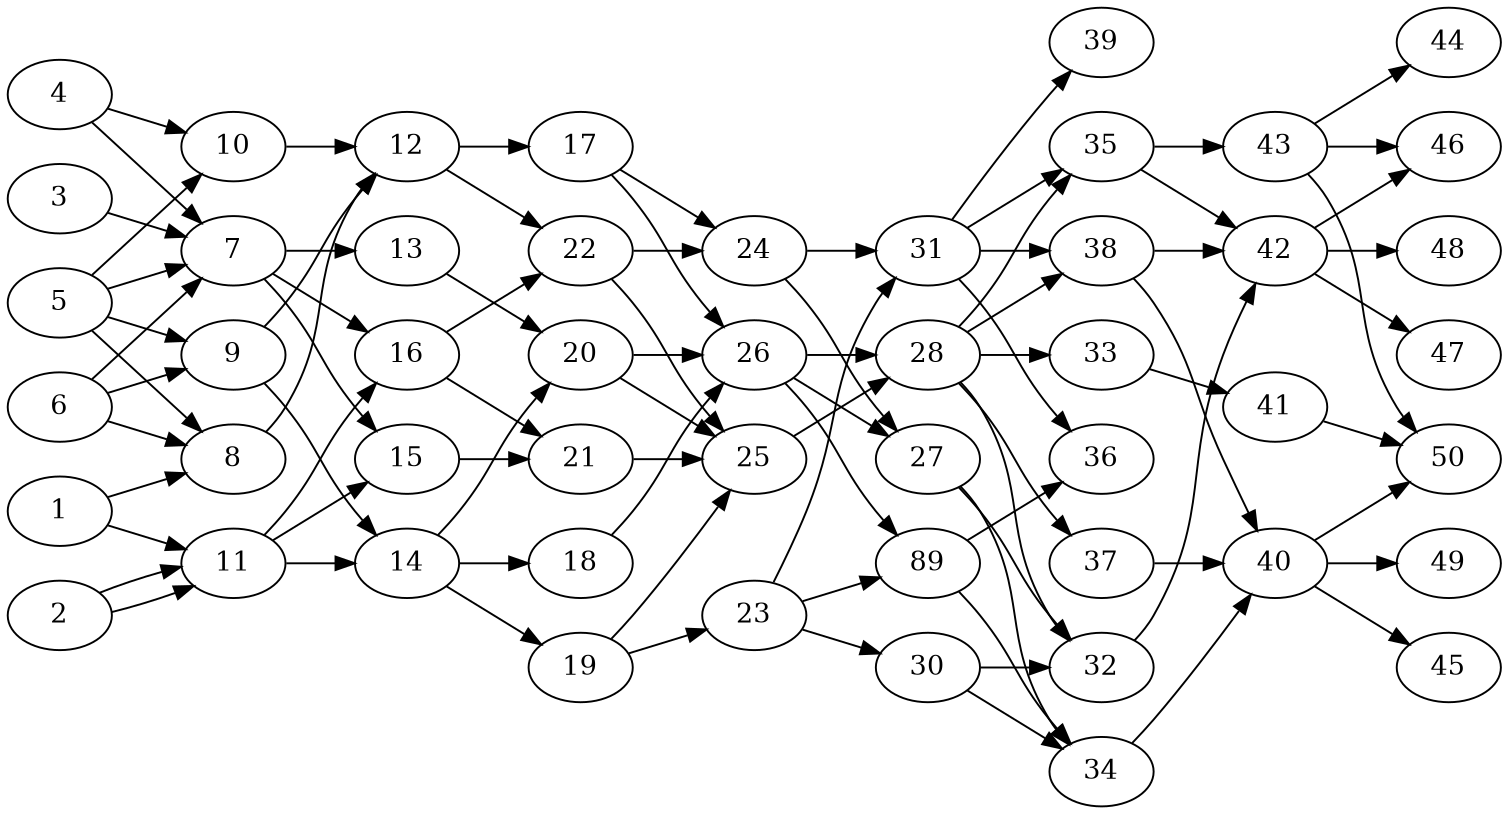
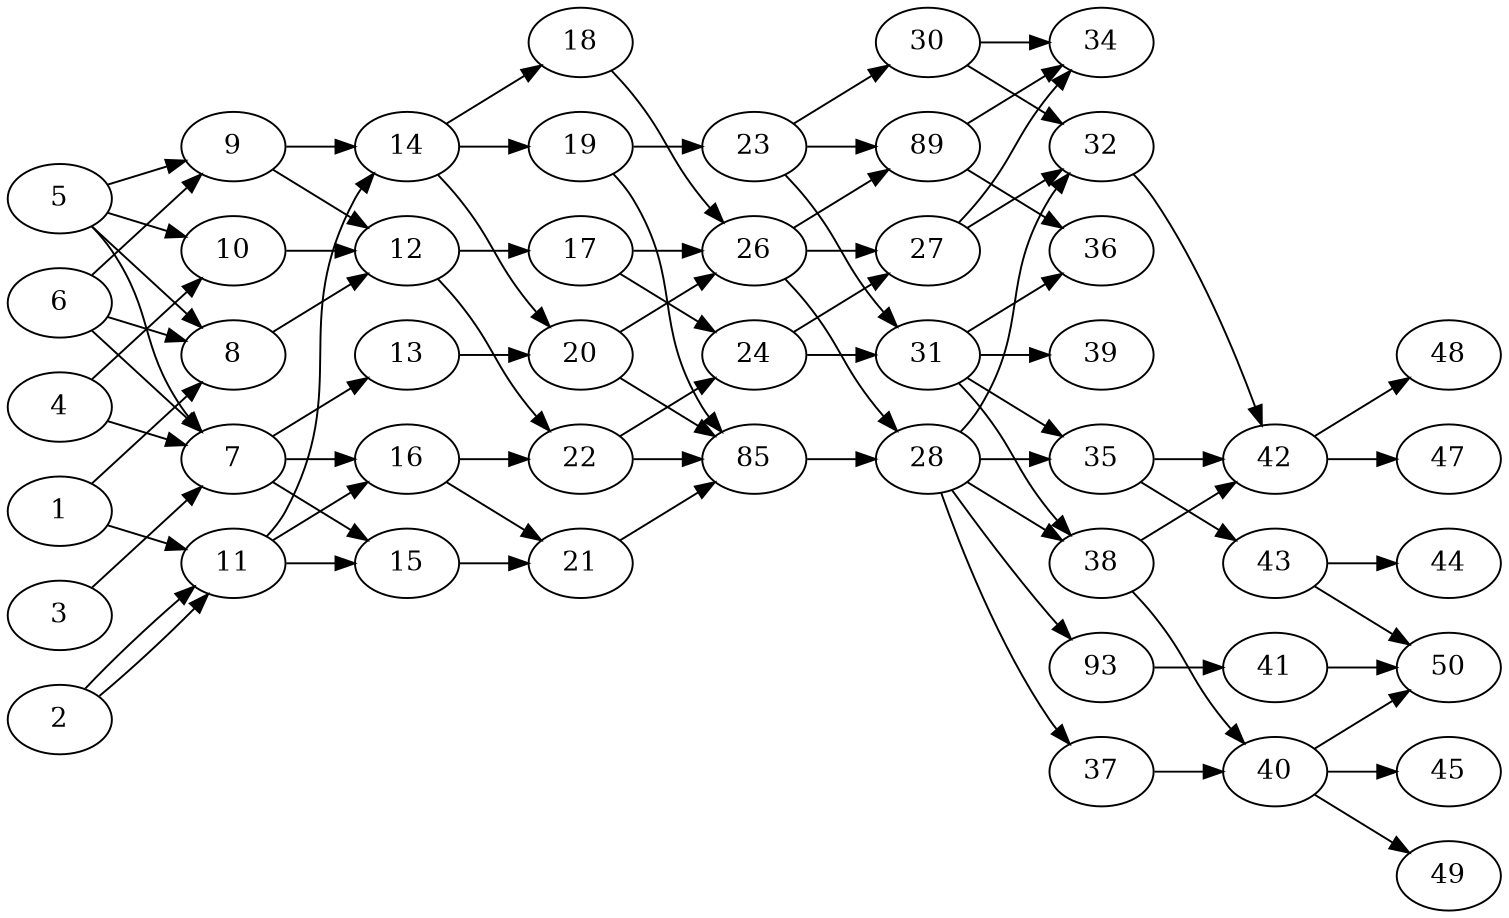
node "46": removed
node "33": label "33" -> "93"
node "25": label "25" -> "85"
edge "34" -> "40": removed
